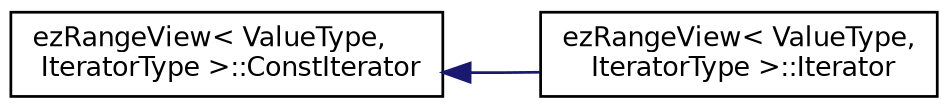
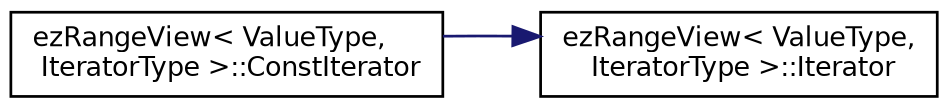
edge "ezRangeView< ValueType, IteratorType >::Iterator" -> "ezRangeView< ValueType, IteratorType >::ConstIterator": reversed
